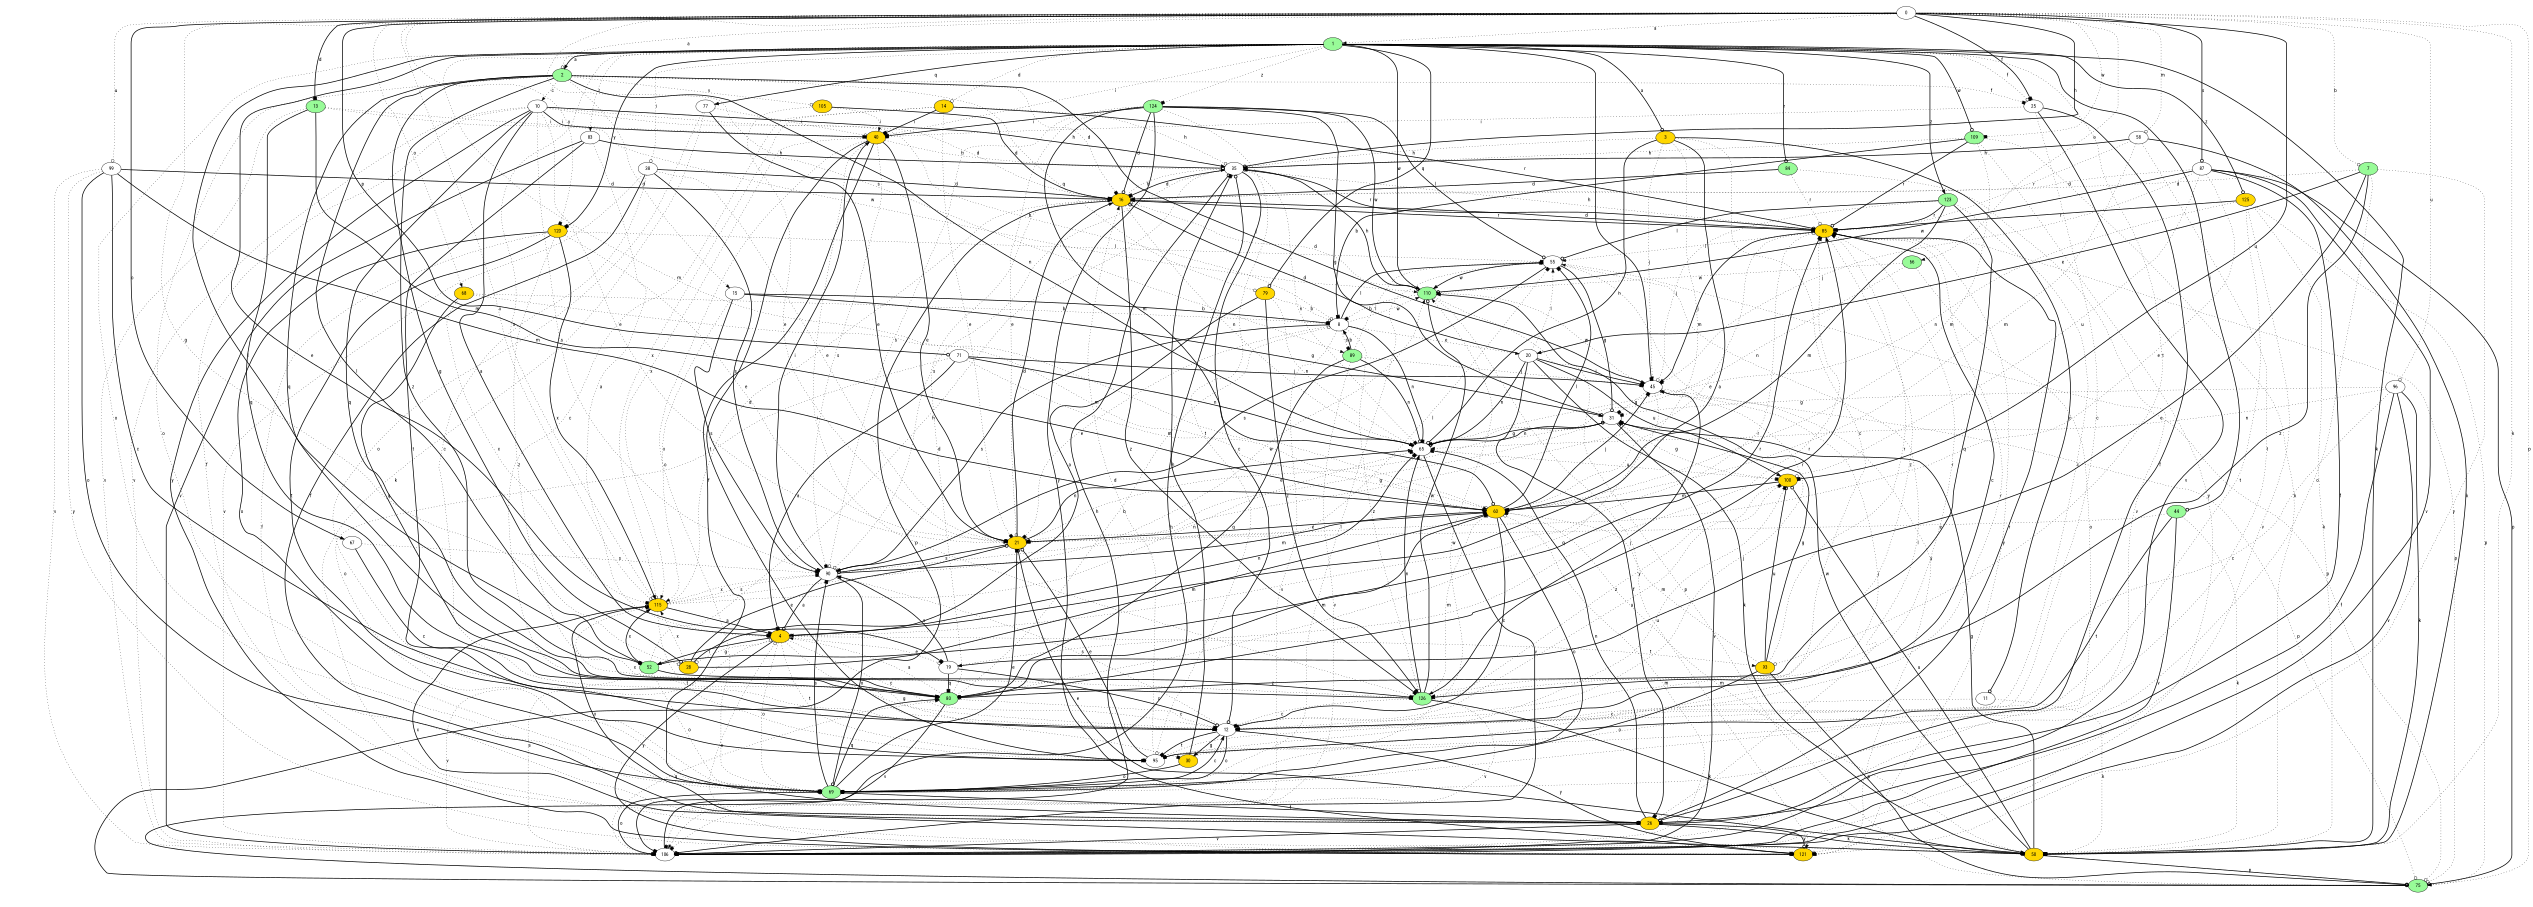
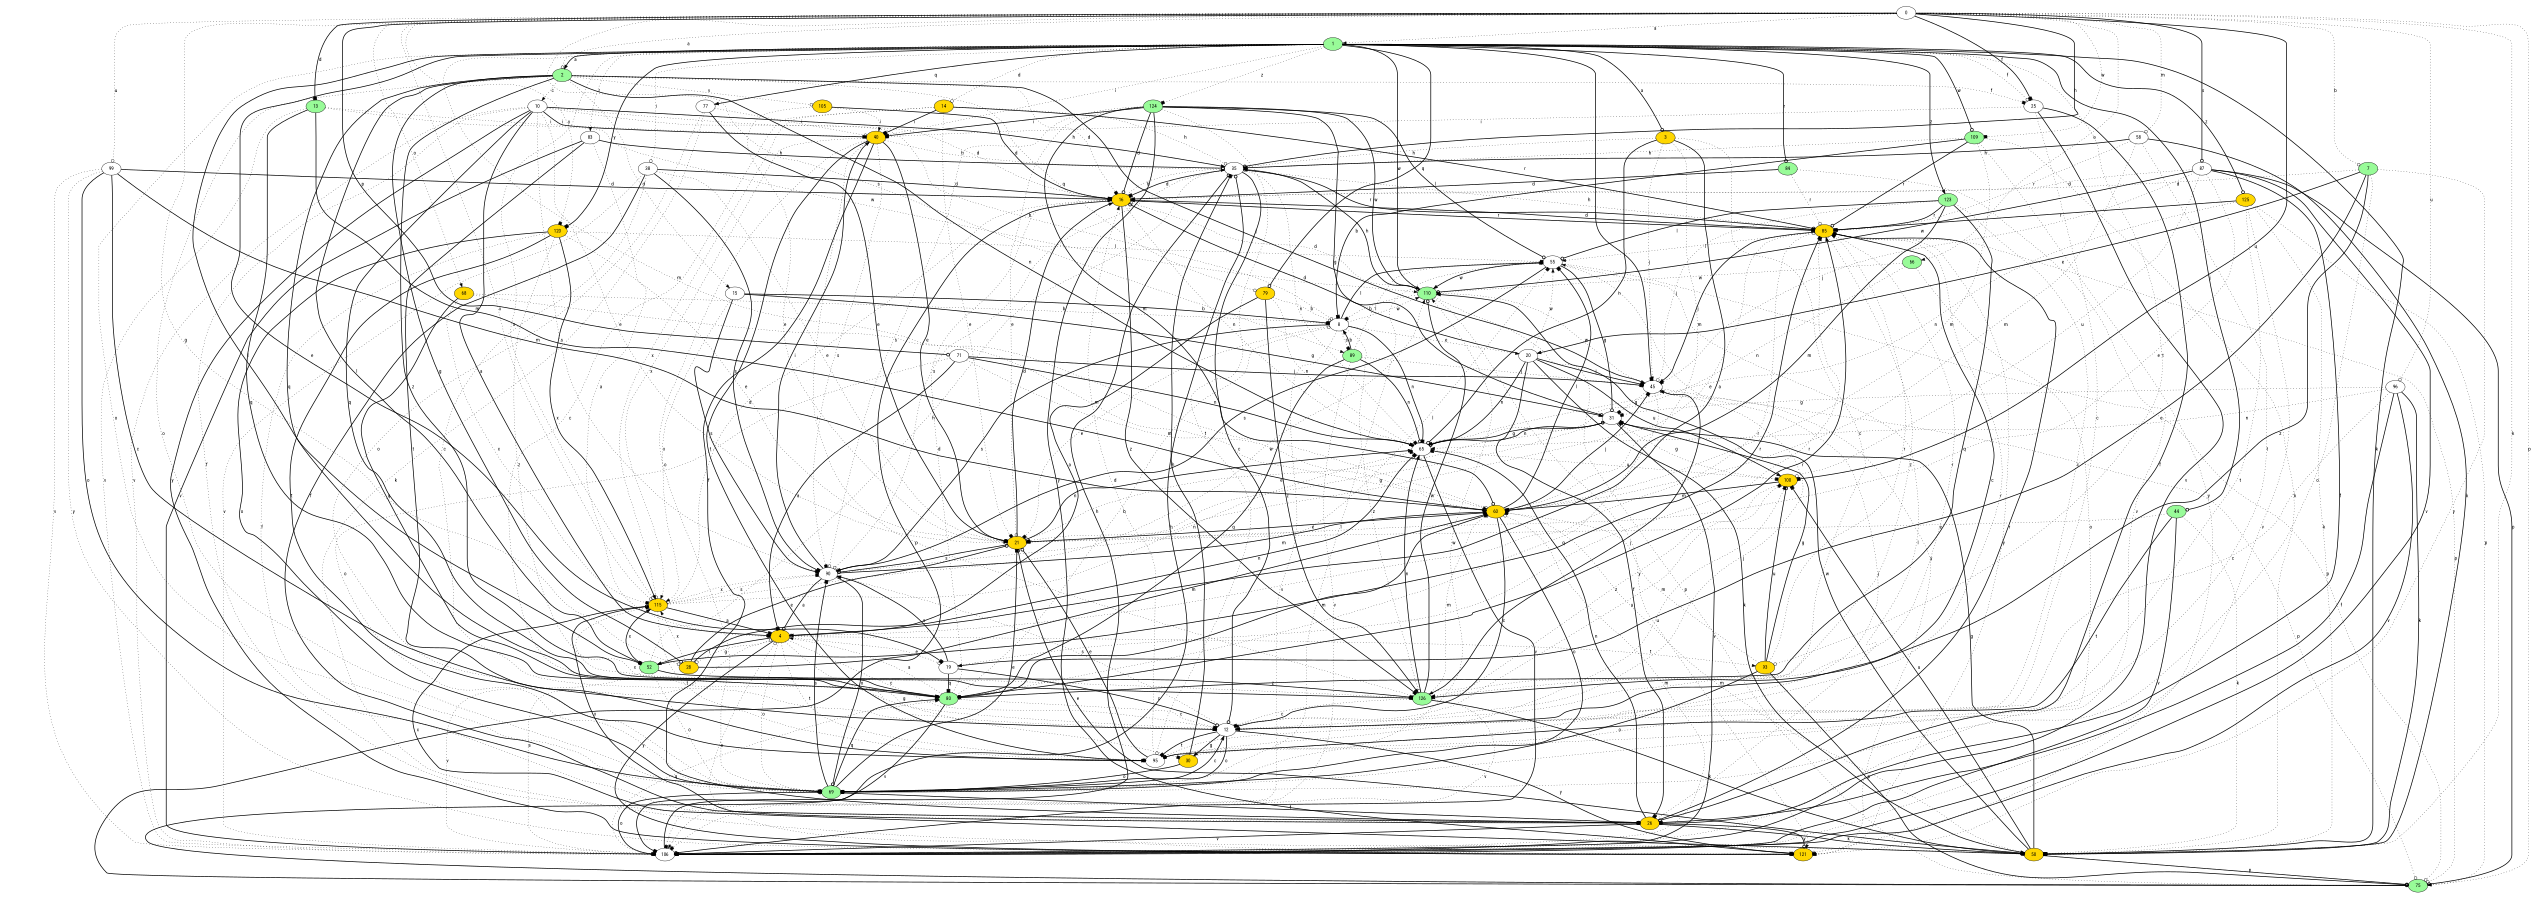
edge "20" -> "55": label "l" -> "w"
node "67": removed
edge "50" -> "100": arrowhead odot -> box
node "11": removed
